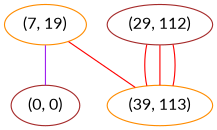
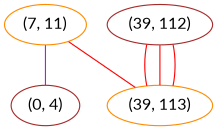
node "(7, 19)": label "(7, 19)" -> "(7, 11)"
node "(29, 112)": label "(29, 112)" -> "(39, 112)"
node "(0, 0)": label "(0, 0)" -> "(0, 4)"
